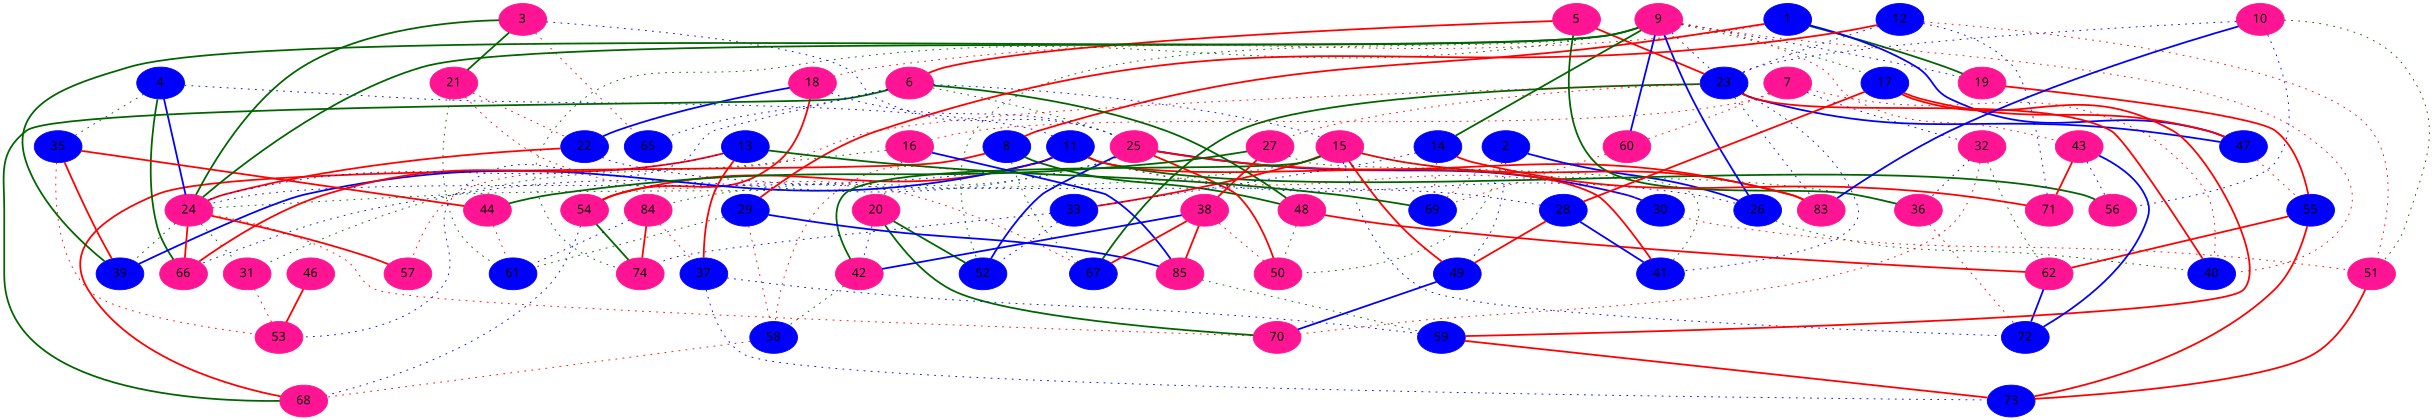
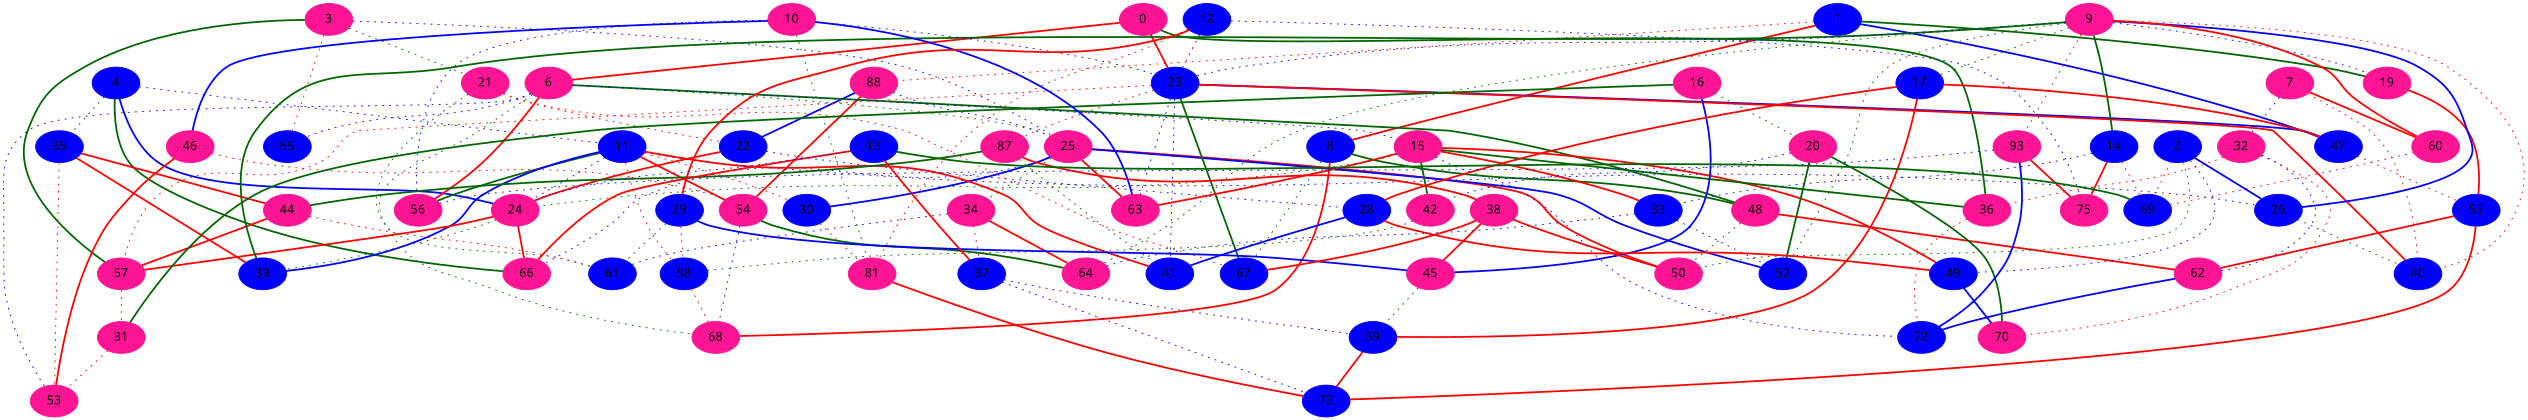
node "5": label "5" -> "0"
edge "10" -- "46": added
edge "9" -- "24": removed
edge "3" -- "21": style bold -> dotted
edge "3" -- "24": now "3" -- "57"
edge "9" -- "60": color blue -> red
node "18": label "18" -> "88"
edge "6" -- "68": style bold -> dotted
edge "7" -- "60": style dotted -> bold
edge "7" -- "16": removed
node "27": label "27" -> "87"
node "43": label "43" -> "93"
edge "6" -- "56": added
edge "46" -- "54": added
edge "32" -- "36": color blue -> red
edge "16" -- "31": style dotted -> bold
edge "15" -- "36": style dotted -> bold
node "84": label "84" -> "34"
node "83": label "83" -> "63"
node "71": label "71" -> "75"
edge "32" -- "62": color darkgreen -> blue
edge "38" -- "42": removed
edge "24" -- "31": now "57" -- "31"
edge "38" -- "50": style dotted -> bold
edge "44" -- "57": added
node "74": label "74" -> "64"
node "85": label "85" -> "45"
node "51": label "51" -> "81"
edge "24" -- "70": removed
